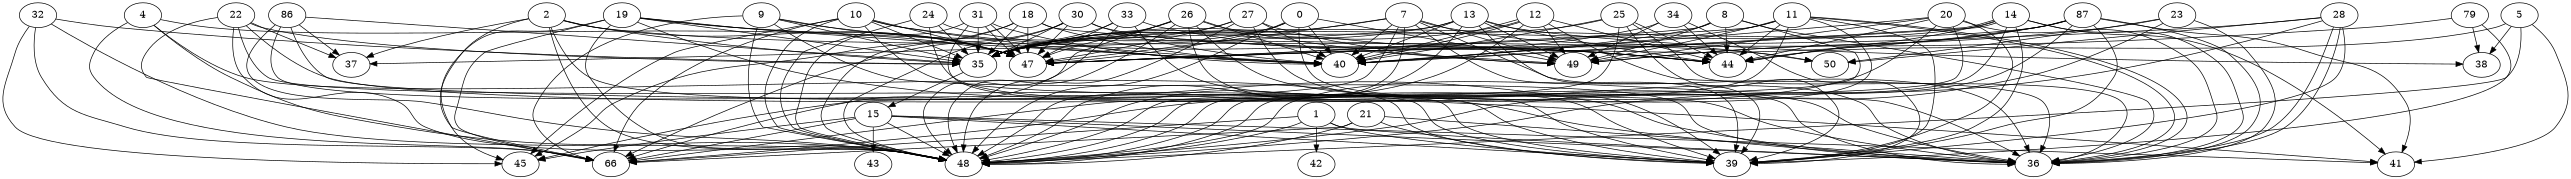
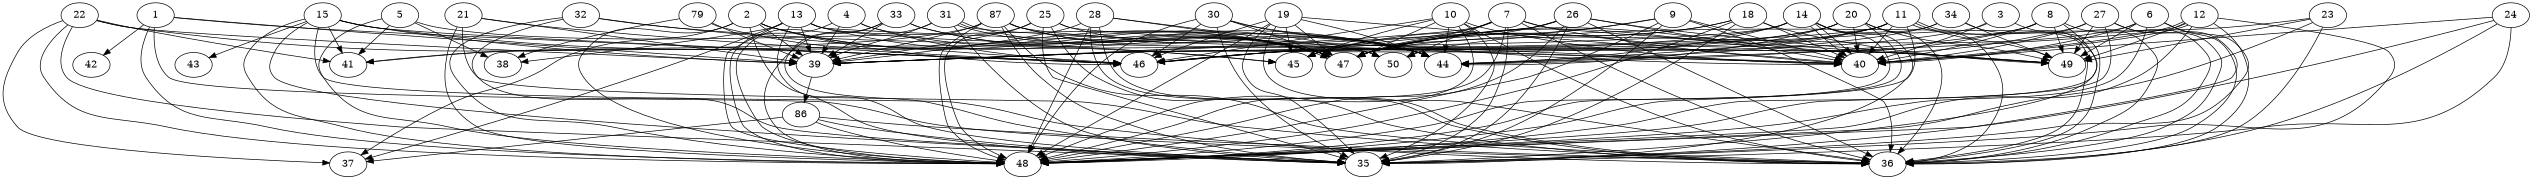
node "0": label "0" -> "6"
node "3": added
edge "35" -> "15": reversed
edge "86" -> "39": reversed
node "66": label "66" -> "46"
